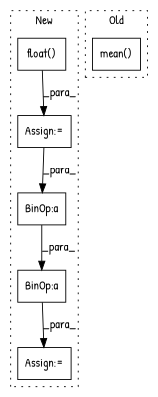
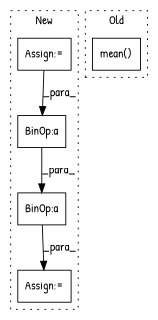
node "float()": removed
